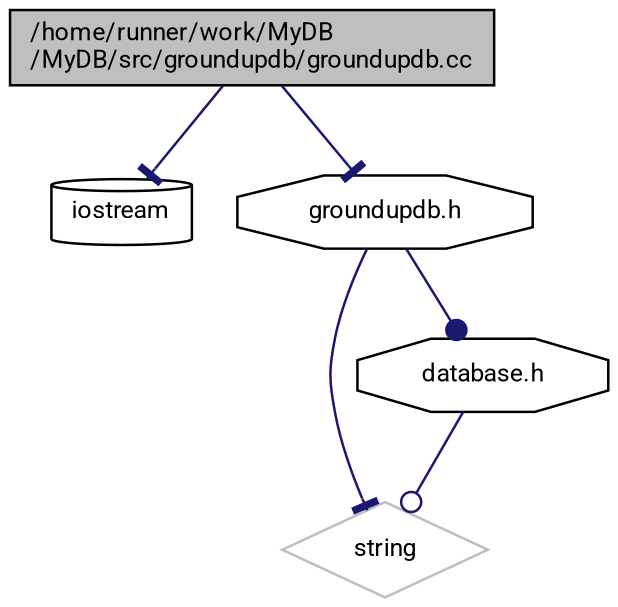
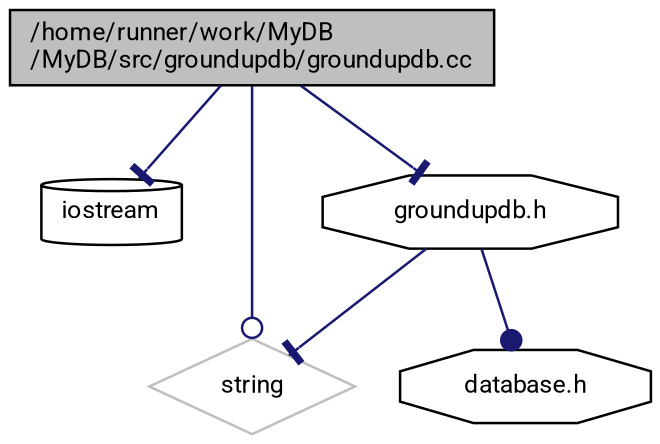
edge "database.h" -> "string": now "/home/runner/work/MyDB /MyDB/src/groundupdb/groundupdb.cc" -> "string"
